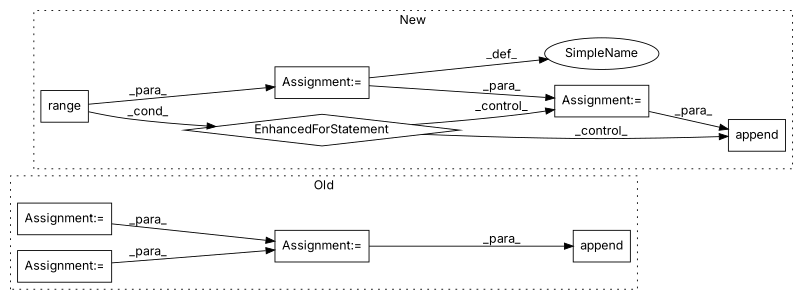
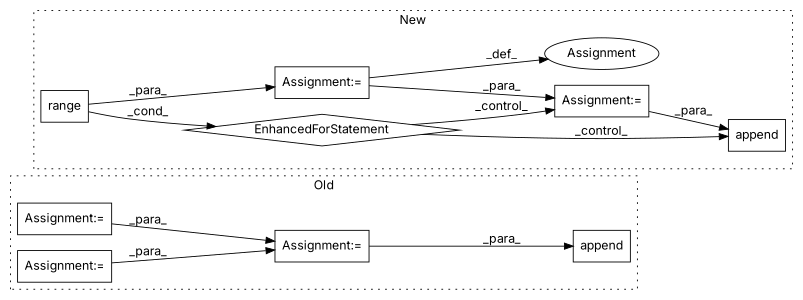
node "SimpleName": label "SimpleName" -> "Assignment"
